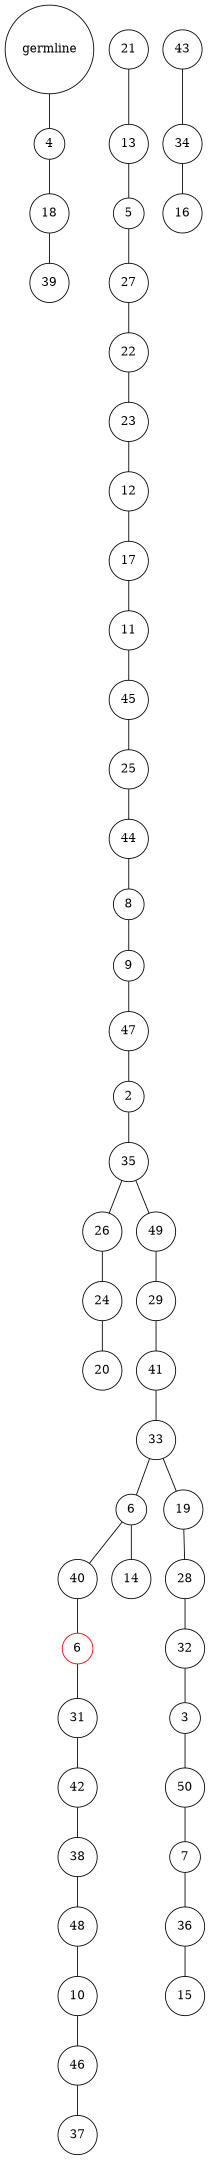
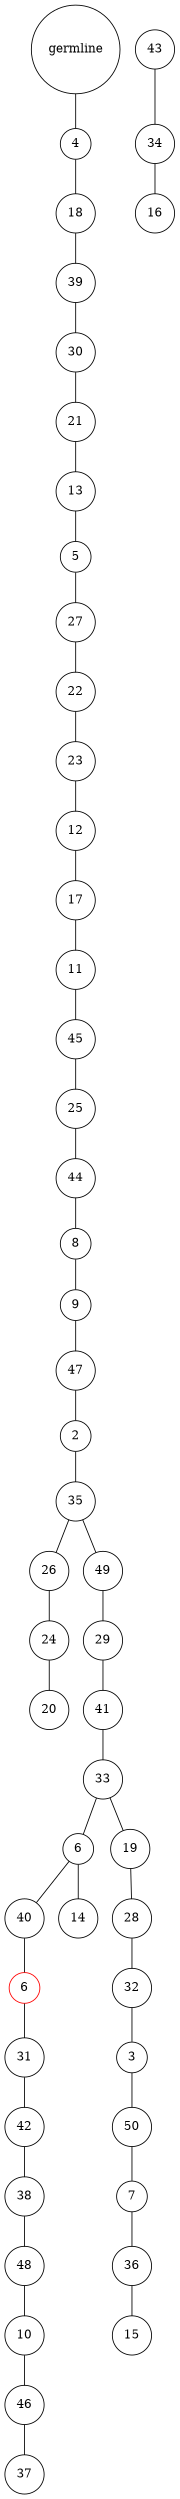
node "30": added
